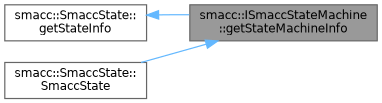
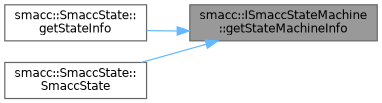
edge "smacc::ISmaccStateMachine ::getStateMachineInfo" -> "smacc::SmaccState:: getStateInfo": reversed
